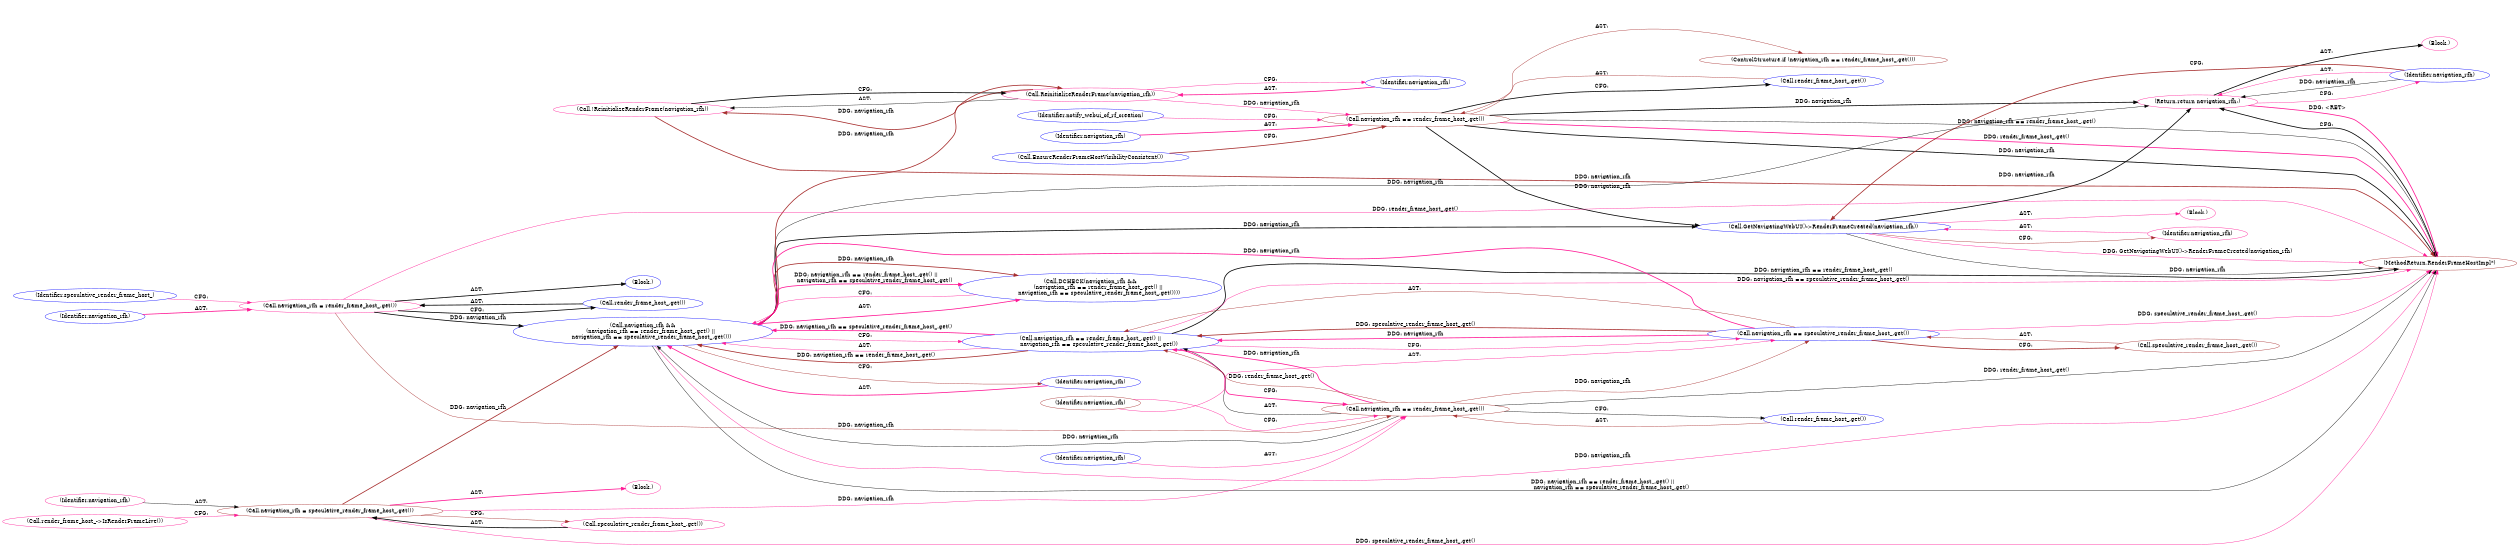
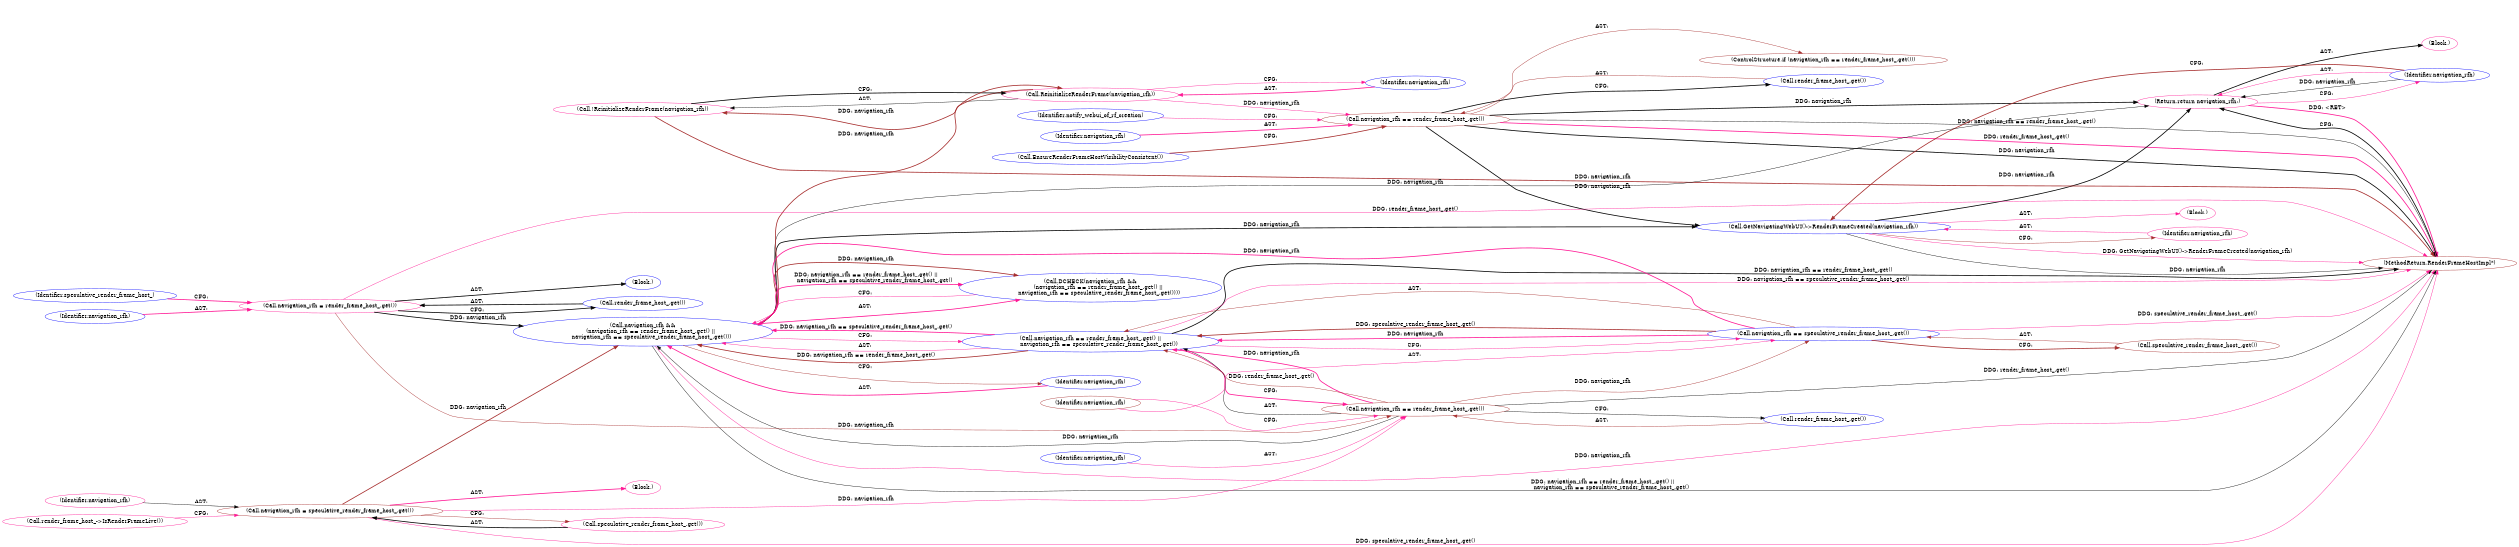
edge "(Identifier,speculative_render_frame_host_)" -> "(Call,navigation_rfh = render_frame_host_.get())": style solid -> bold
